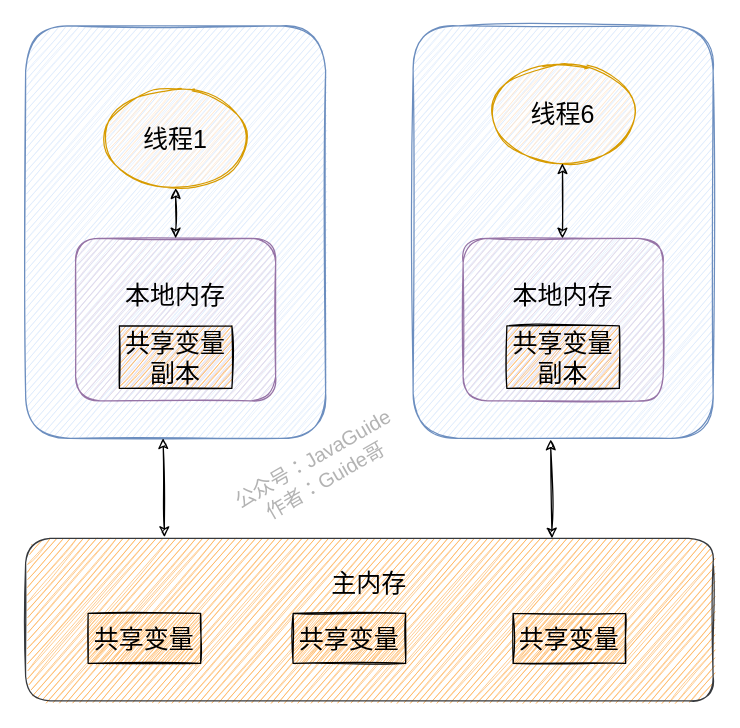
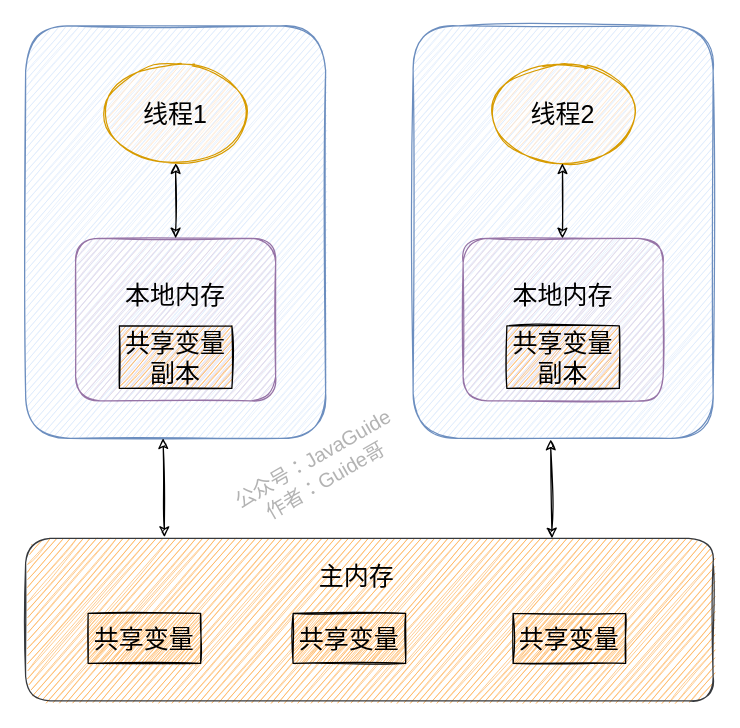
node "线程6": label "线程6" -> "线程2"
node "线程1": moved (176, 138) -> (176, 113)
node "主内存": moved (369, 582) -> (357, 576)
